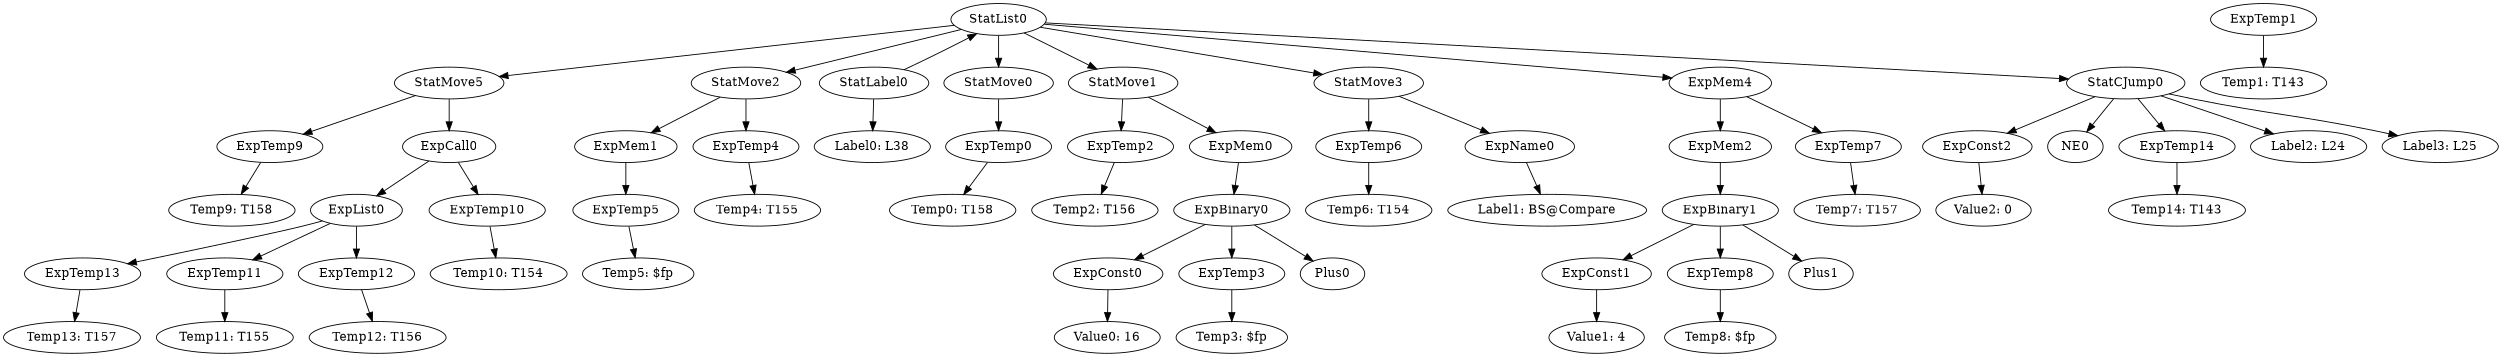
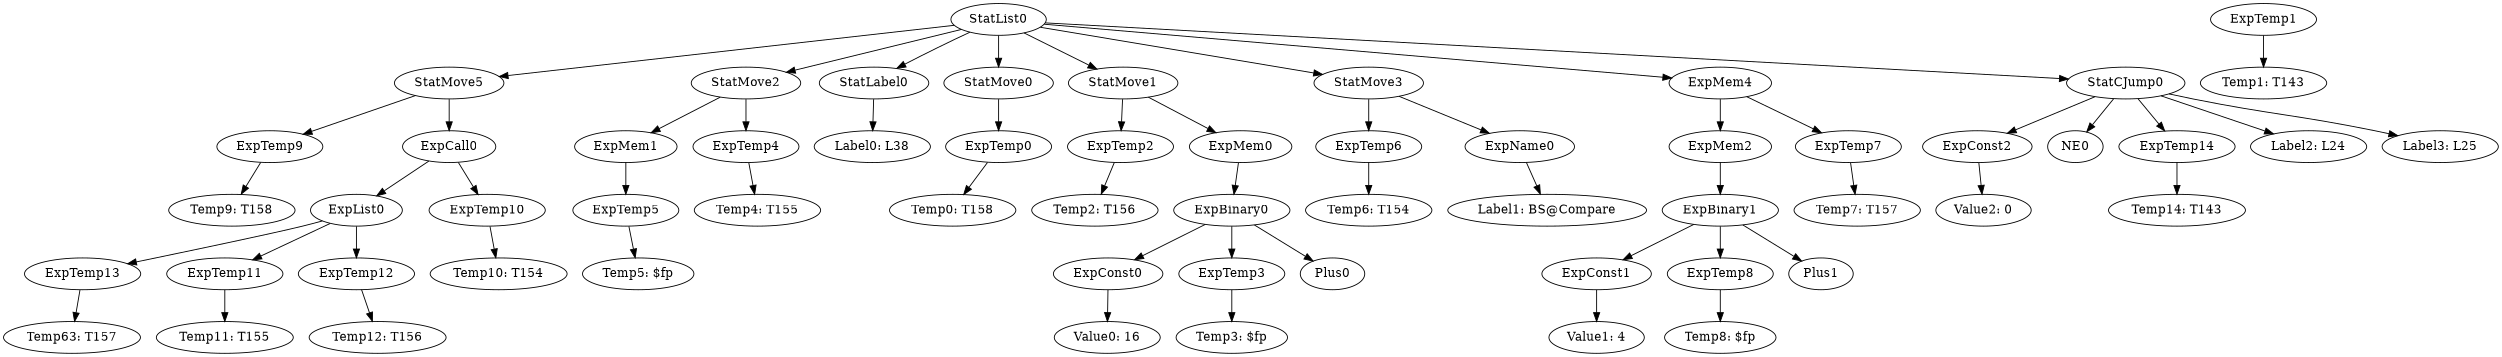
edge "StatLabel0" -> "StatList0": reversed
node "Temp13: T157": label "Temp13: T157" -> "Temp63: T157"
